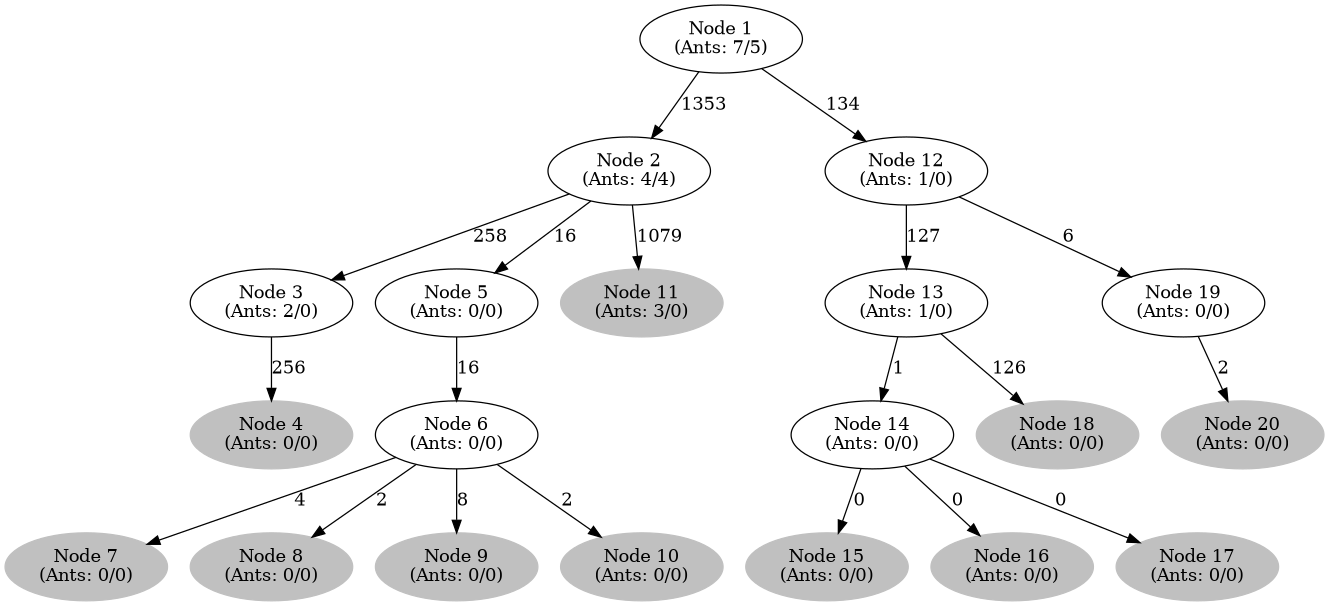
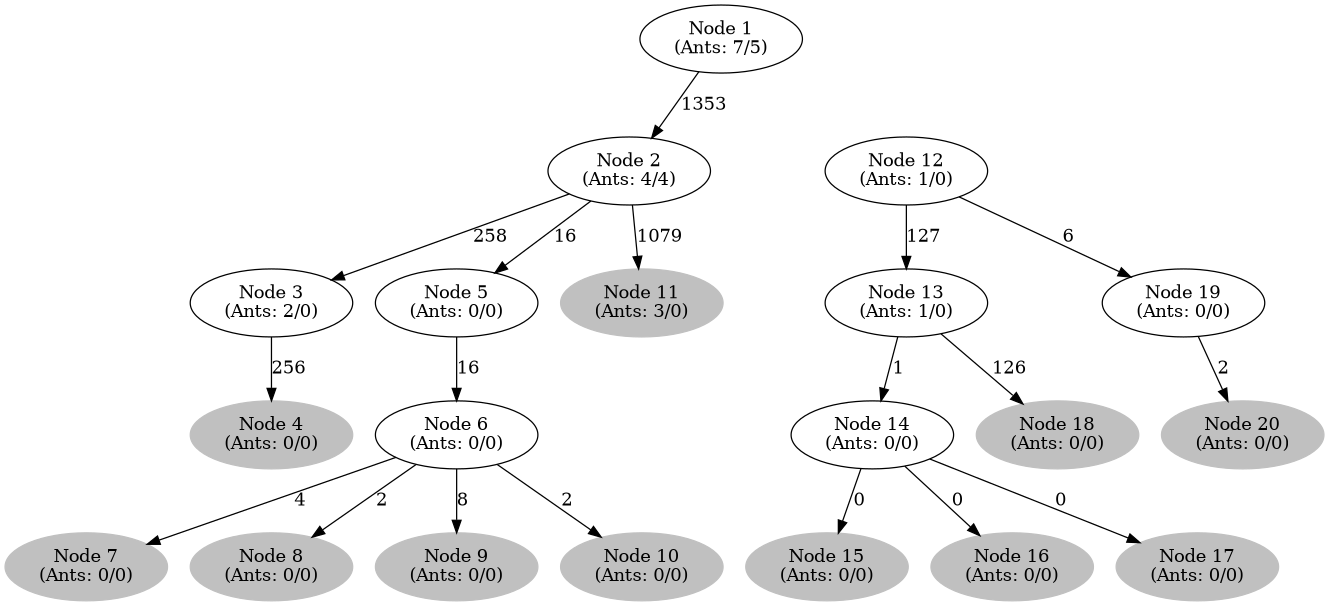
edge "Node 1 (Ants: 7/5)" -> "Node 12 (Ants: 1/0)": removed, label "134"
